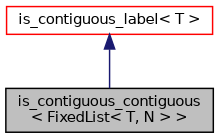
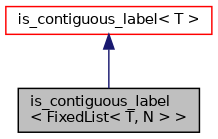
node "is_contiguous_contiguous < FixedList< T, N > >": label "is_contiguous_contiguous < FixedList< T, N > >" -> "is_contiguous_label < FixedList< T, N > >"
